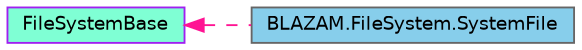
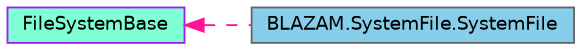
node "BLAZAM.FileSystem.SystemFile": label "BLAZAM.FileSystem.SystemFile" -> "BLAZAM.SystemFile.SystemFile"
